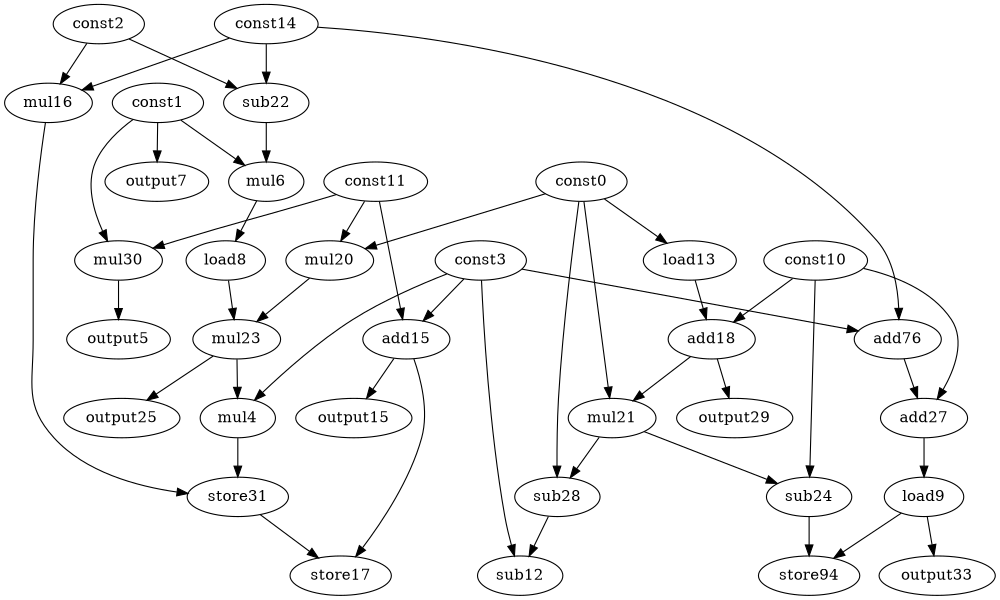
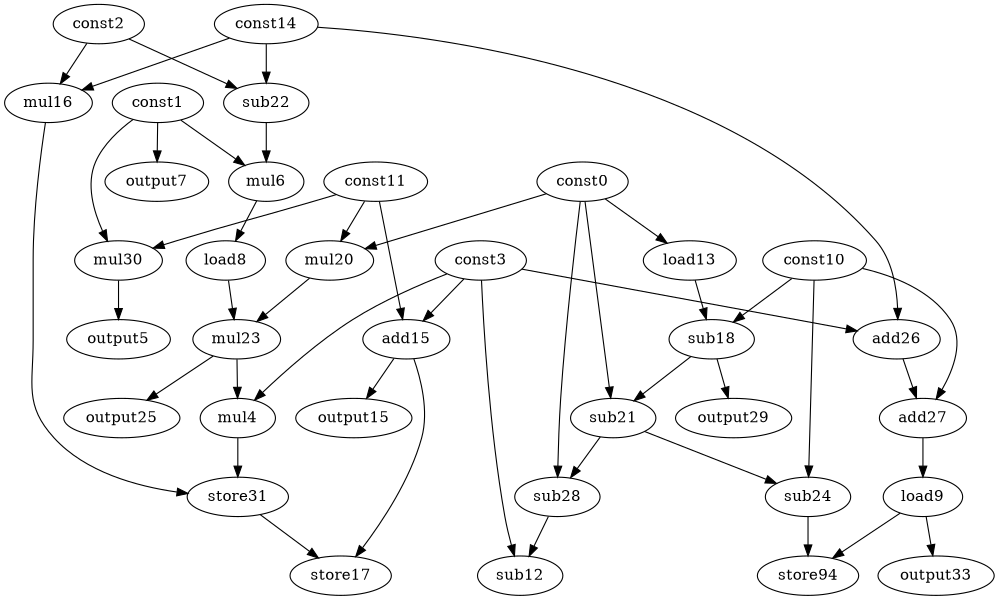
node "add18": label "add18" -> "sub18"
node "add76": label "add76" -> "add26"
node "mul21": label "mul21" -> "sub21"
